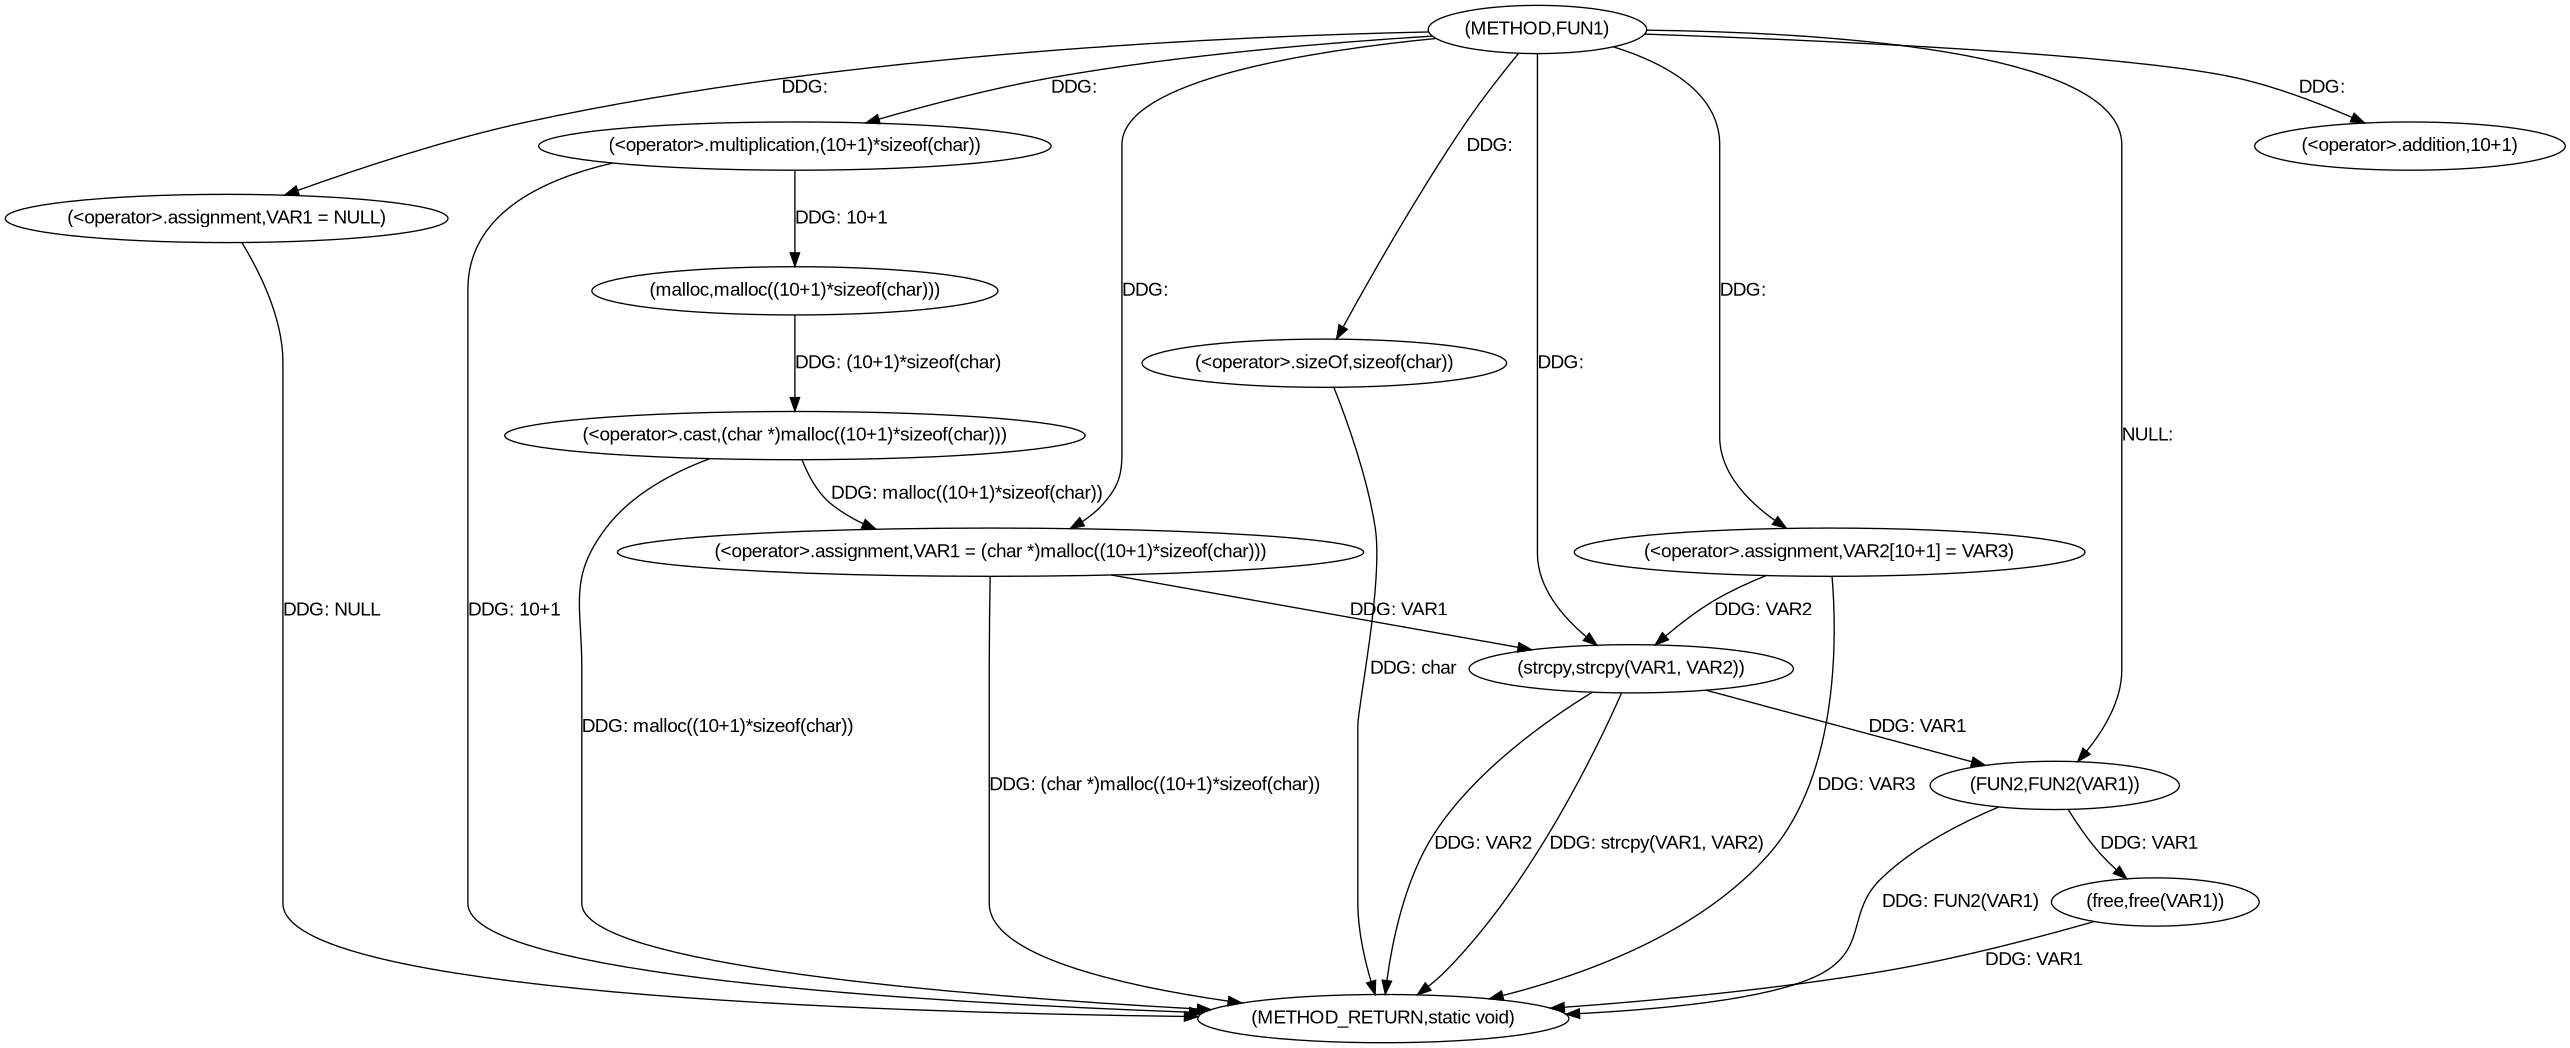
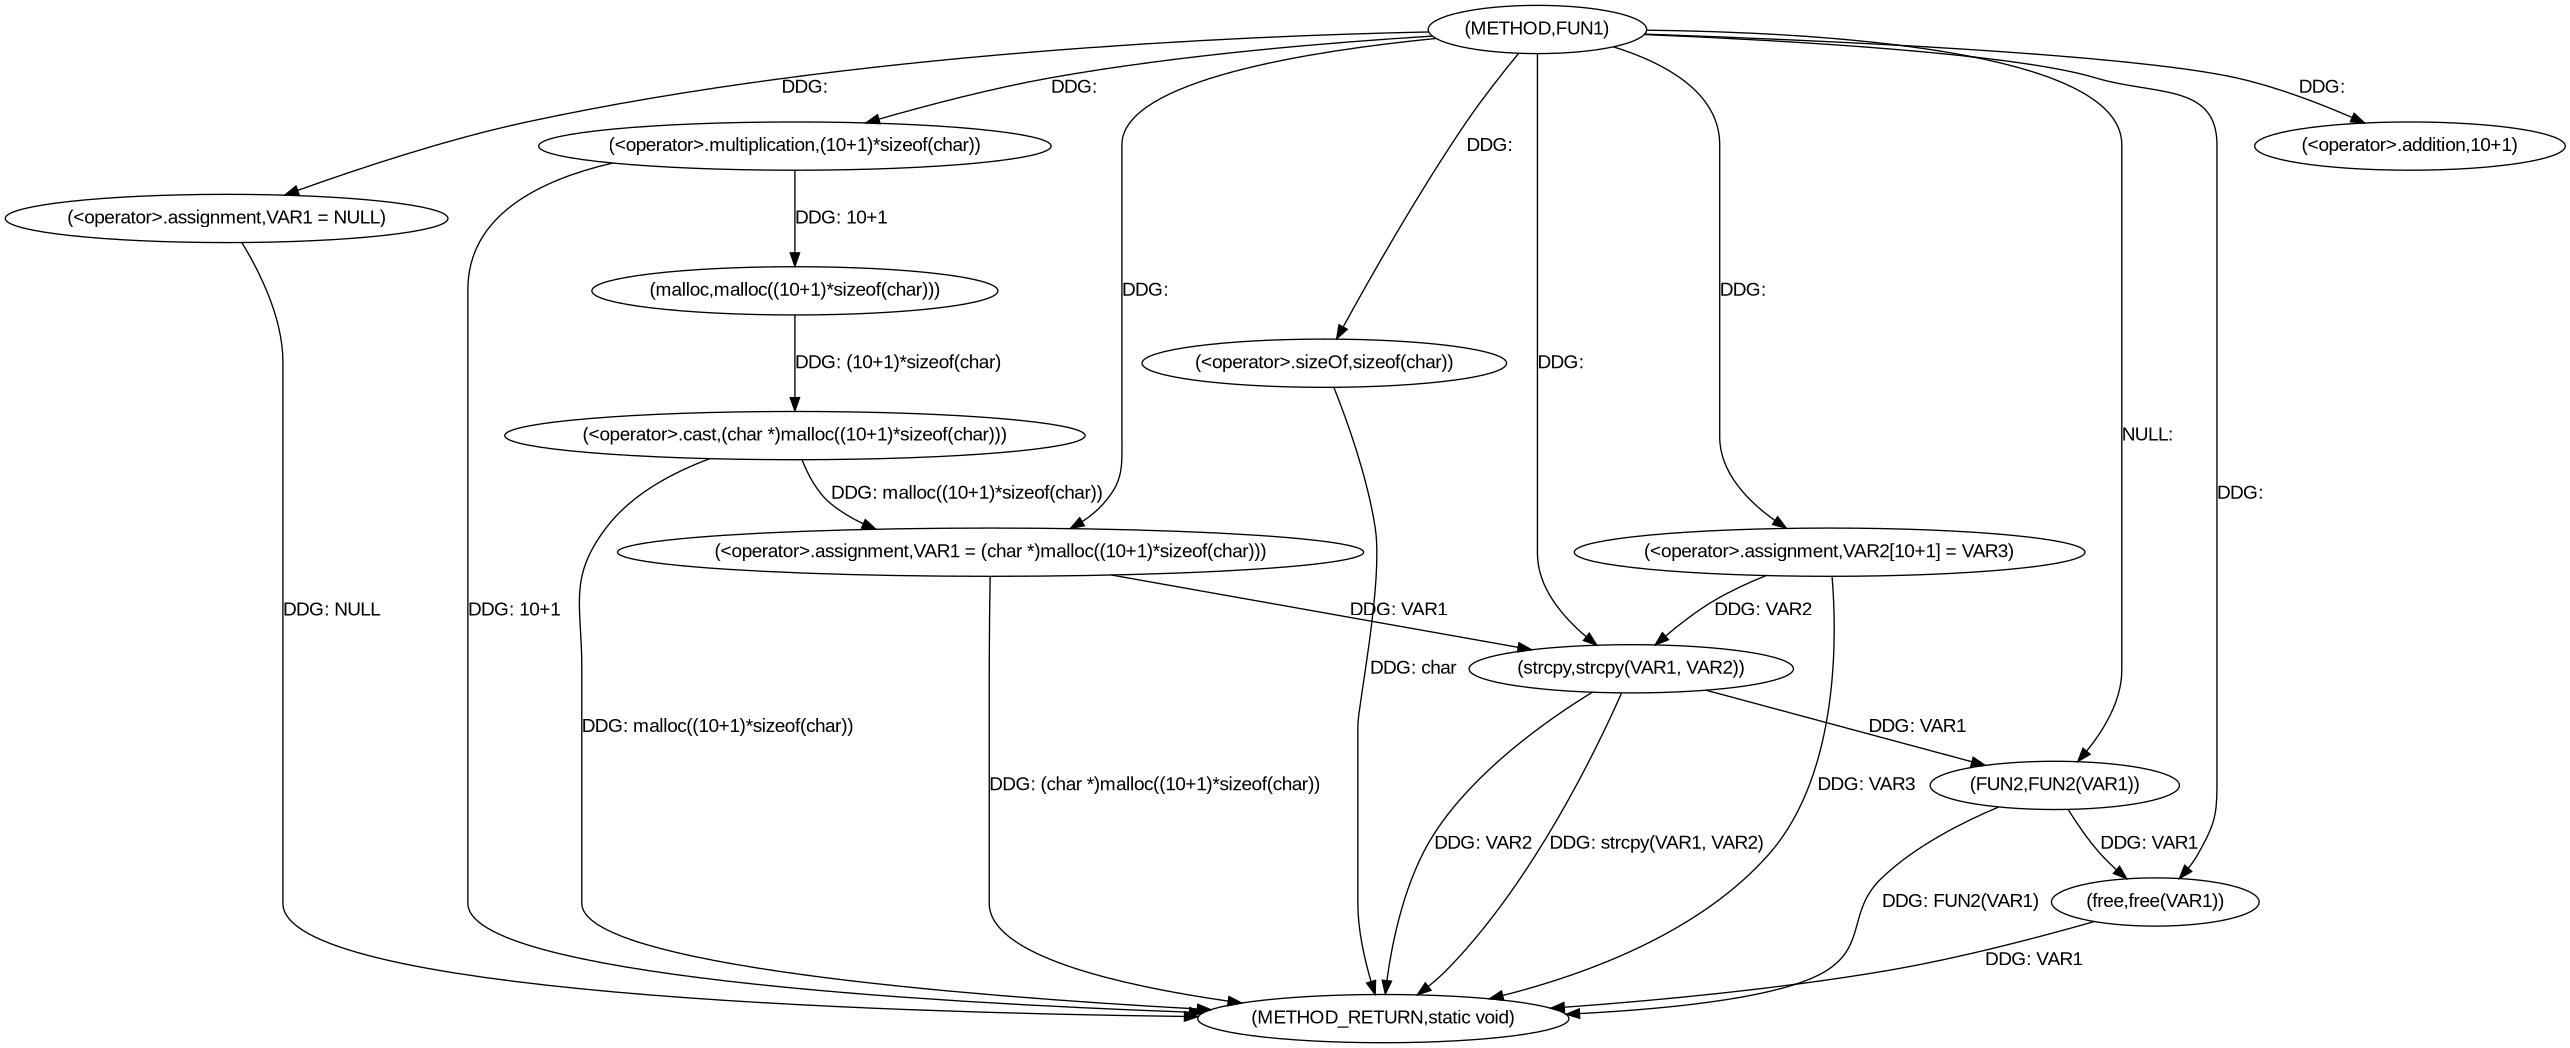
edge "(METHOD,FUN1)" -> "(free,free(VAR1))": added, label "DDG:"
